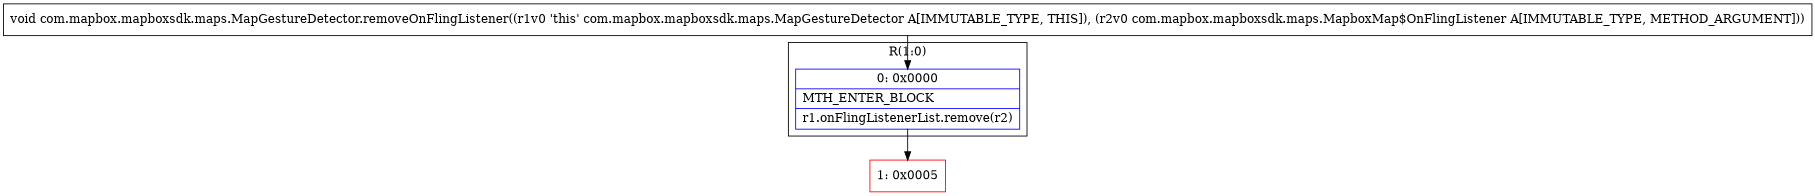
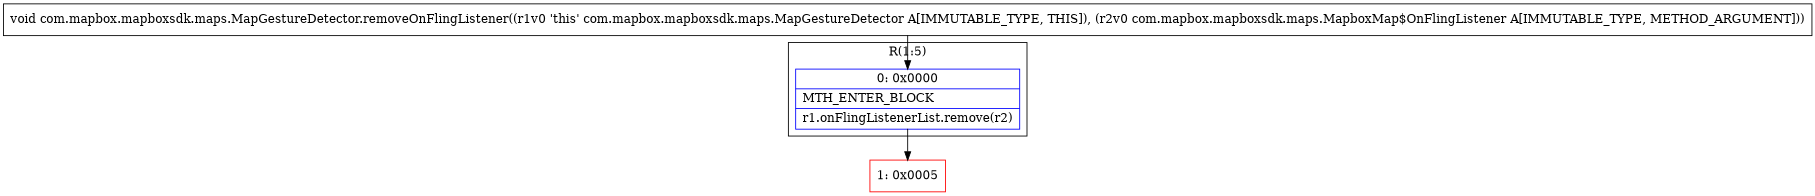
cluster "R(1:0)": label "R(1:0)" -> "R(1:5)"
